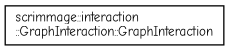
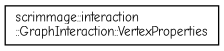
node "scrimmage::interaction ::GraphInteraction::GraphInteraction": label "scrimmage::interaction ::GraphInteraction::GraphInteraction" -> "scrimmage::interaction ::GraphInteraction::VertexProperties"
